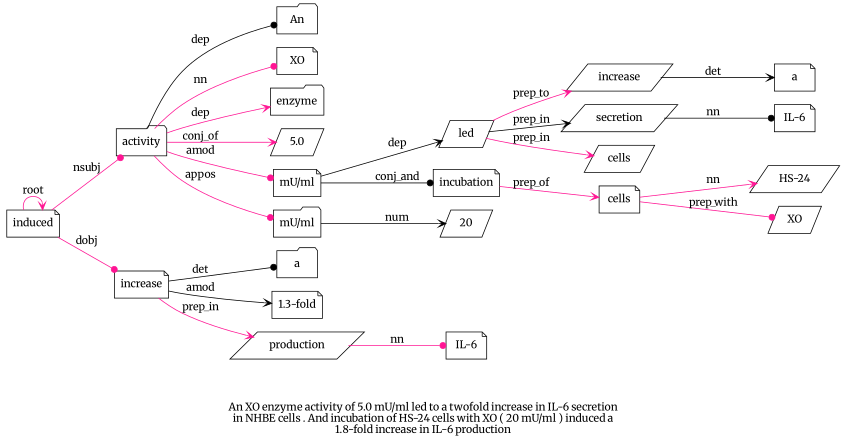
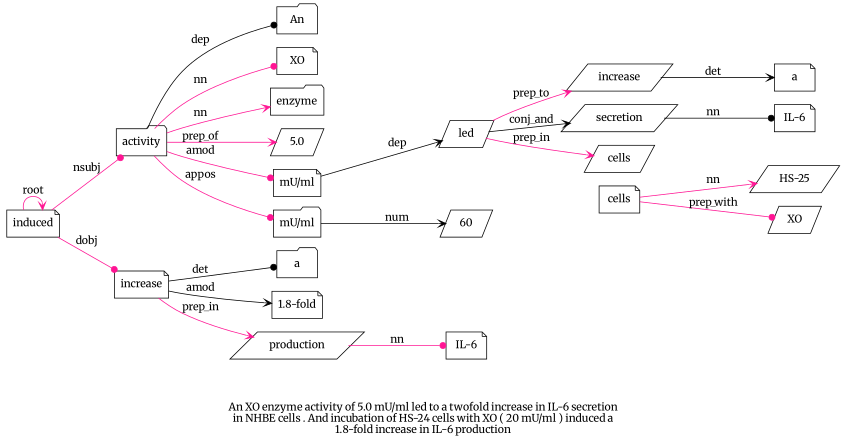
edge "activity" -> "enzyme": label "dep" -> "nn"
edge "led" -> "secretion": label "prep_in" -> "conj_and"
edge "activity" -> "5.0": label "conj_of" -> "prep_of"
node "HS-24": label "HS-24" -> "HS-25"
node "incubation": removed
node "20": label "20" -> "60"
node "1.3-fold": label "1.3-fold" -> "1.8-fold"
